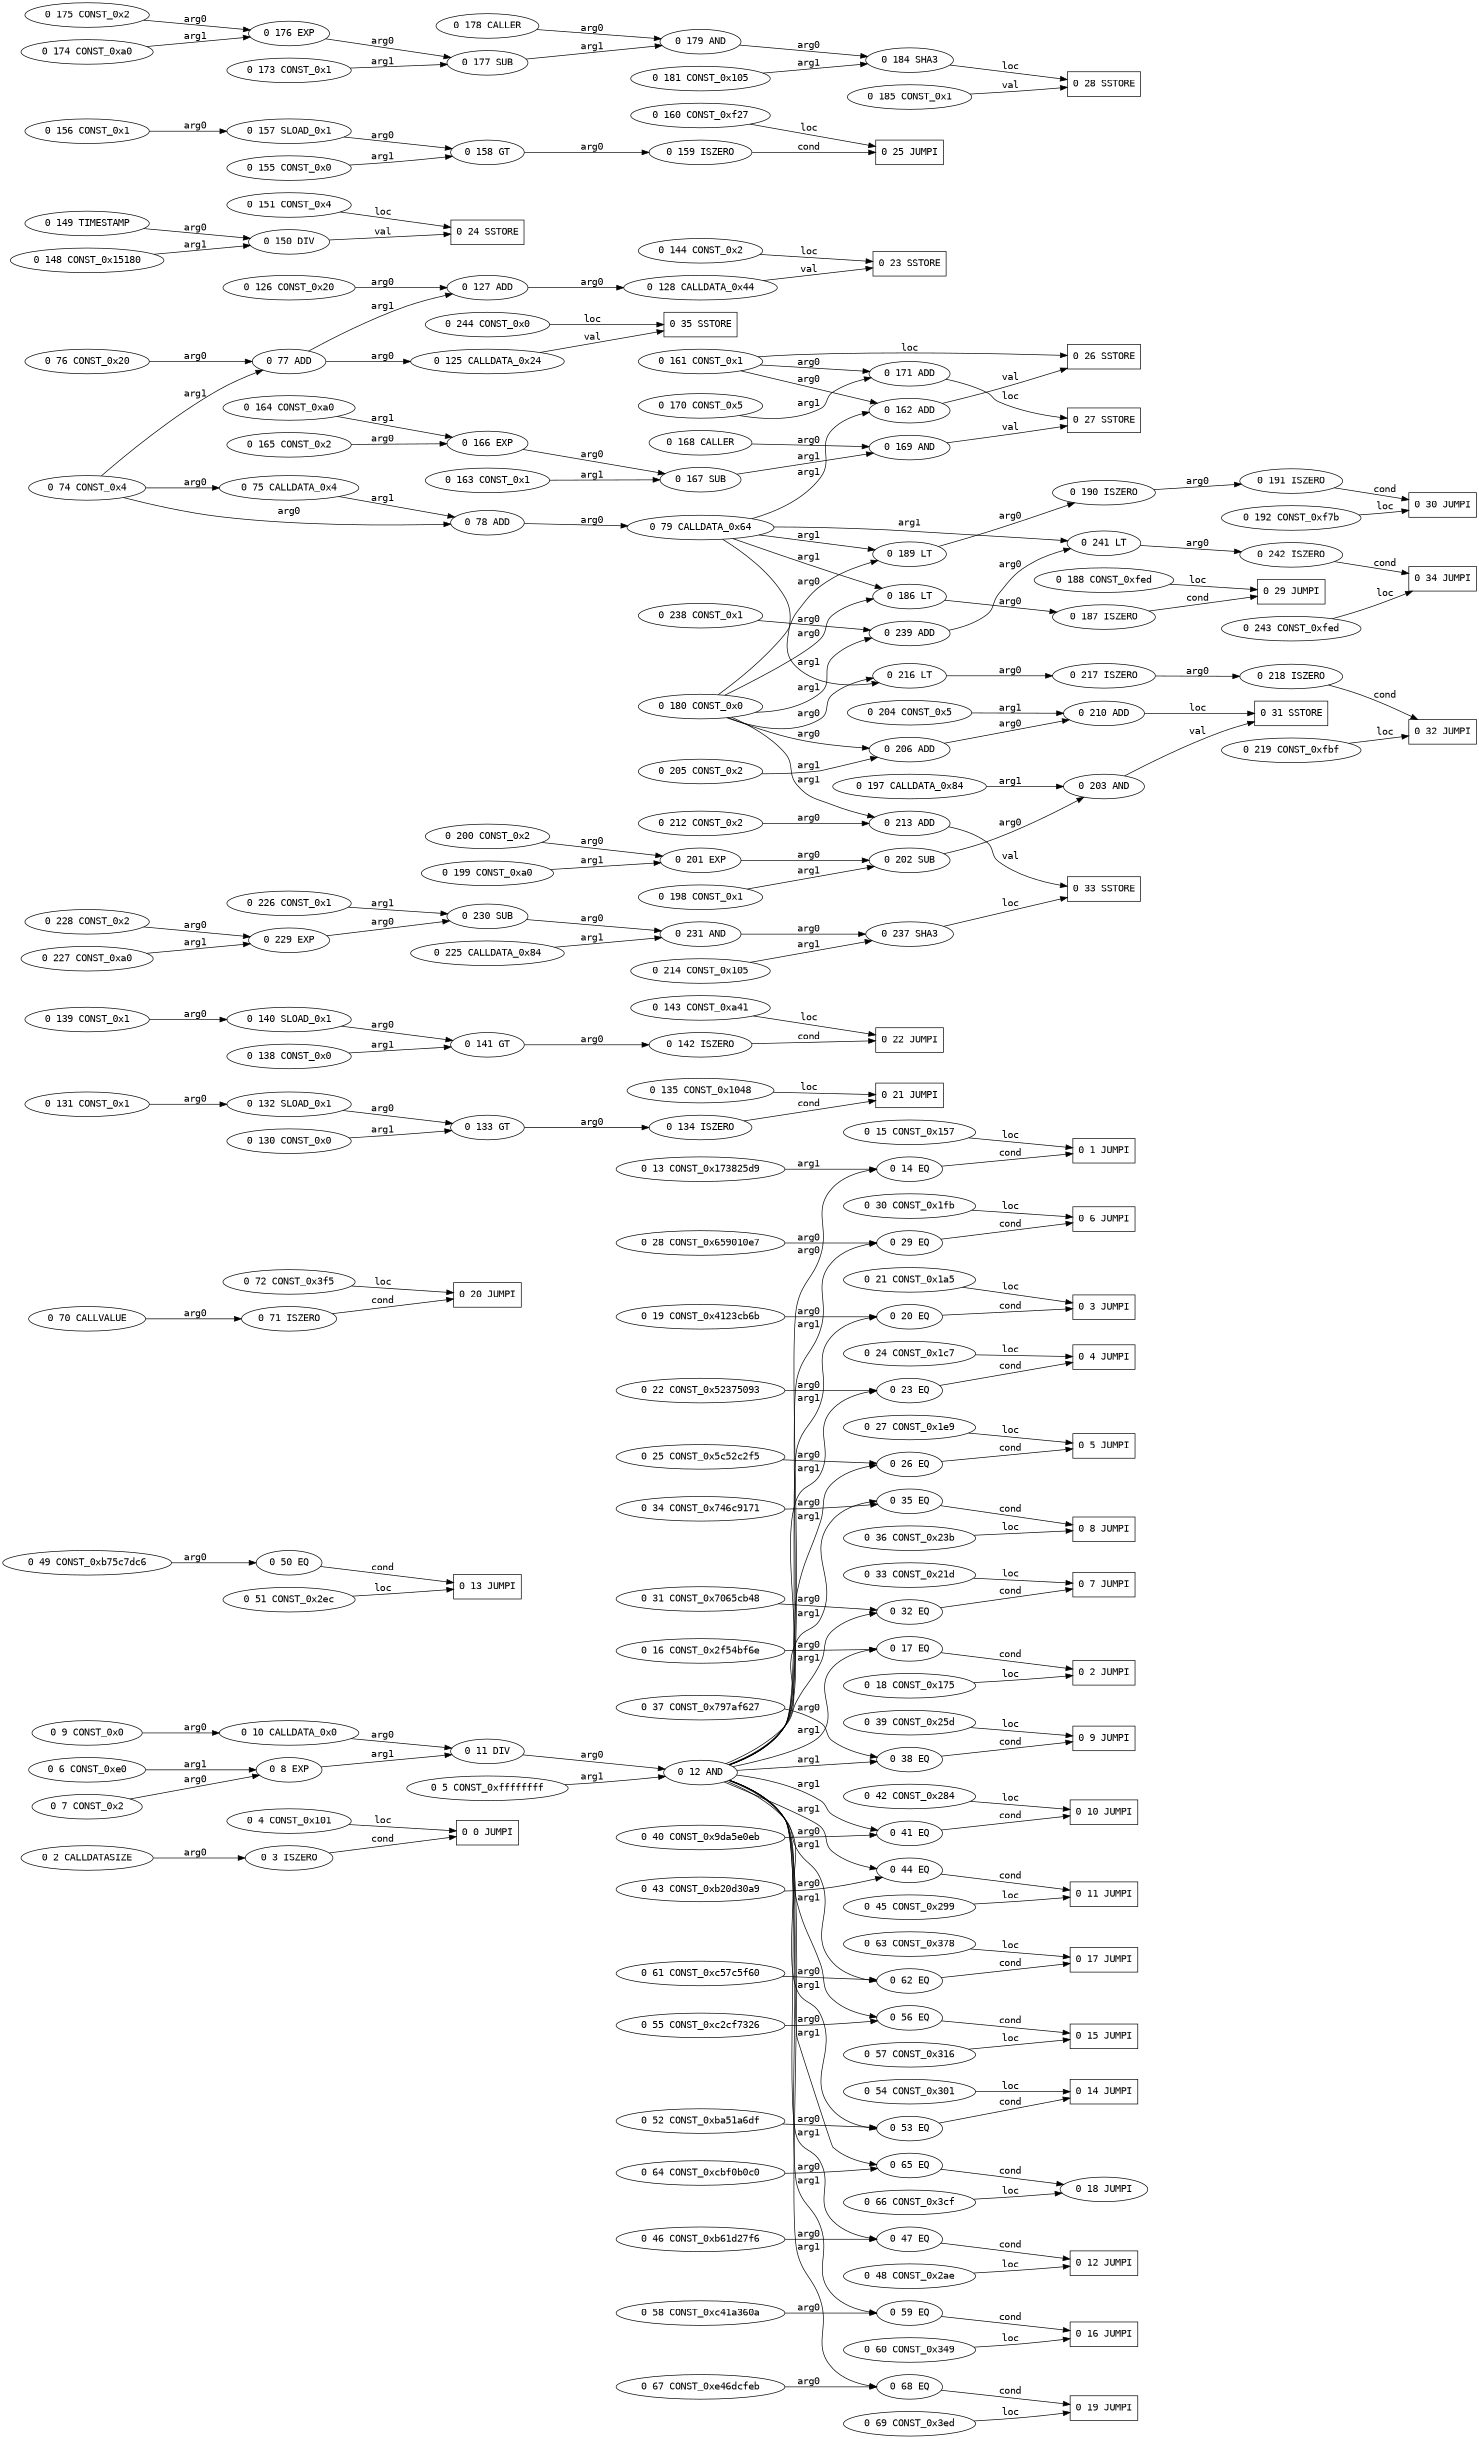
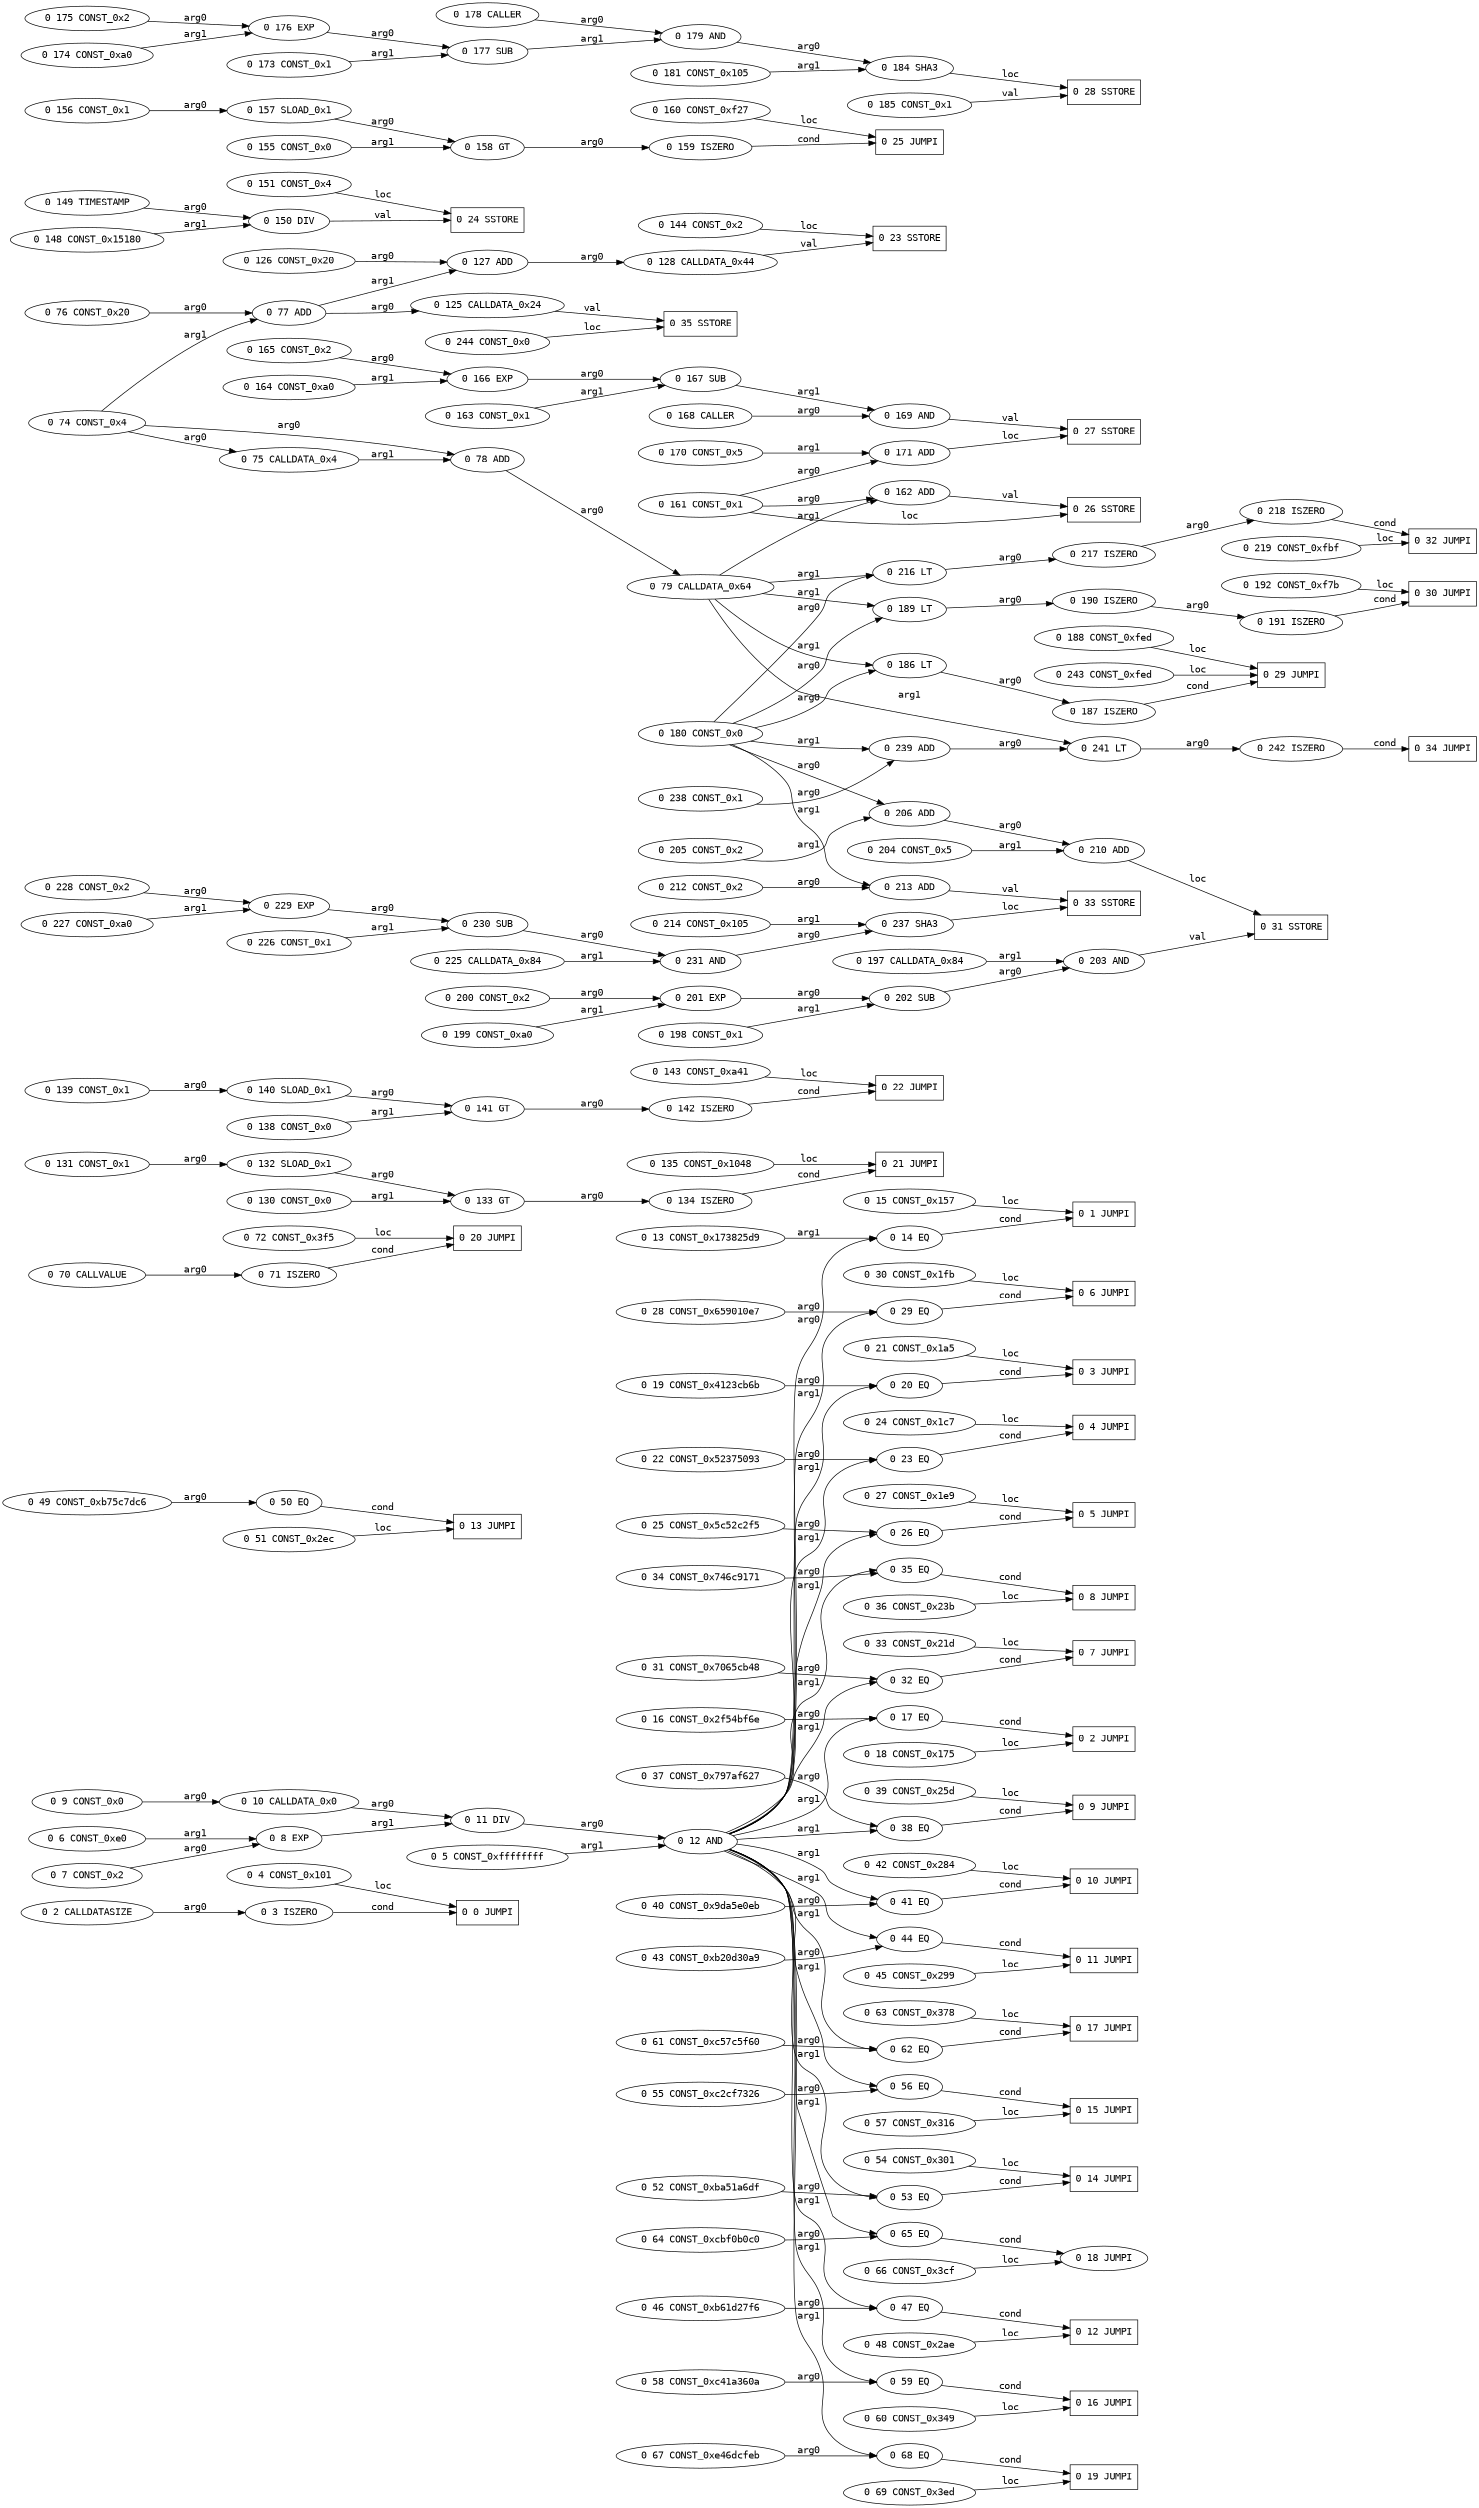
edge "0 243 CONST_0xfed" -> "0 34 JUMPI": now "0 243 CONST_0xfed" -> "0 29 JUMPI"
